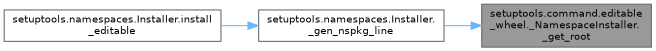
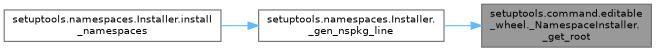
node "setuptools.namespaces.Installer.install _editable": label "setuptools.namespaces.Installer.install _editable" -> "setuptools.namespaces.Installer.install _namespaces"
